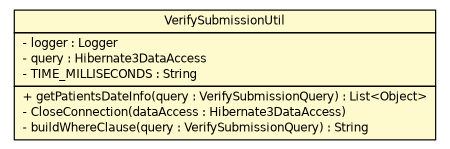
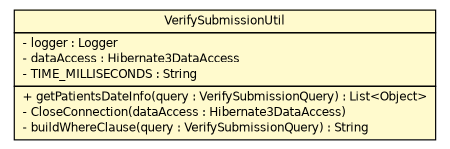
node "VerifySubmissionUtil": text "- query : Hibernate3DataAccess" -> "- dataAccess : Hibernate3DataAccess"
